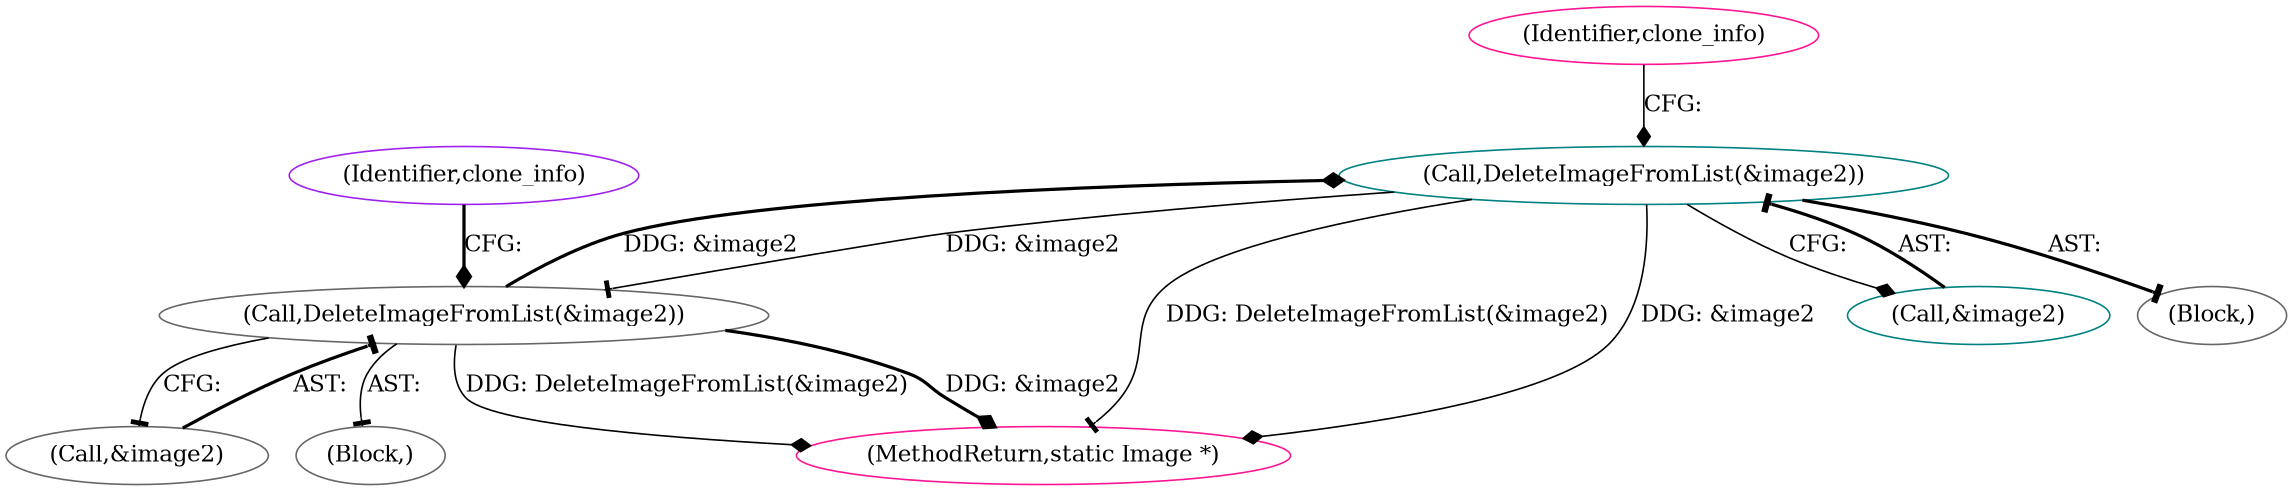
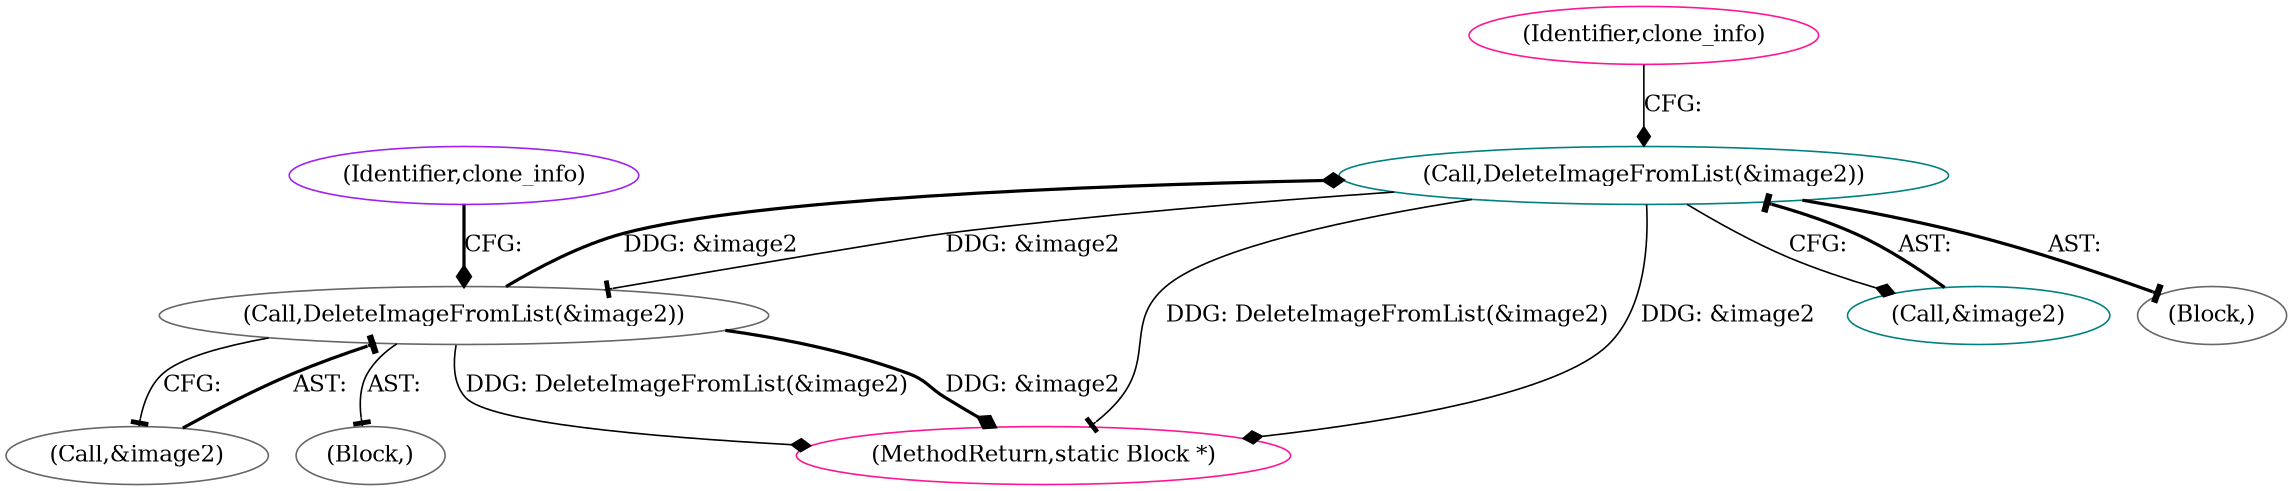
node "(MethodReturn,static Image *)": label "(MethodReturn,static Image *)" -> "(MethodReturn,static Block *)"
